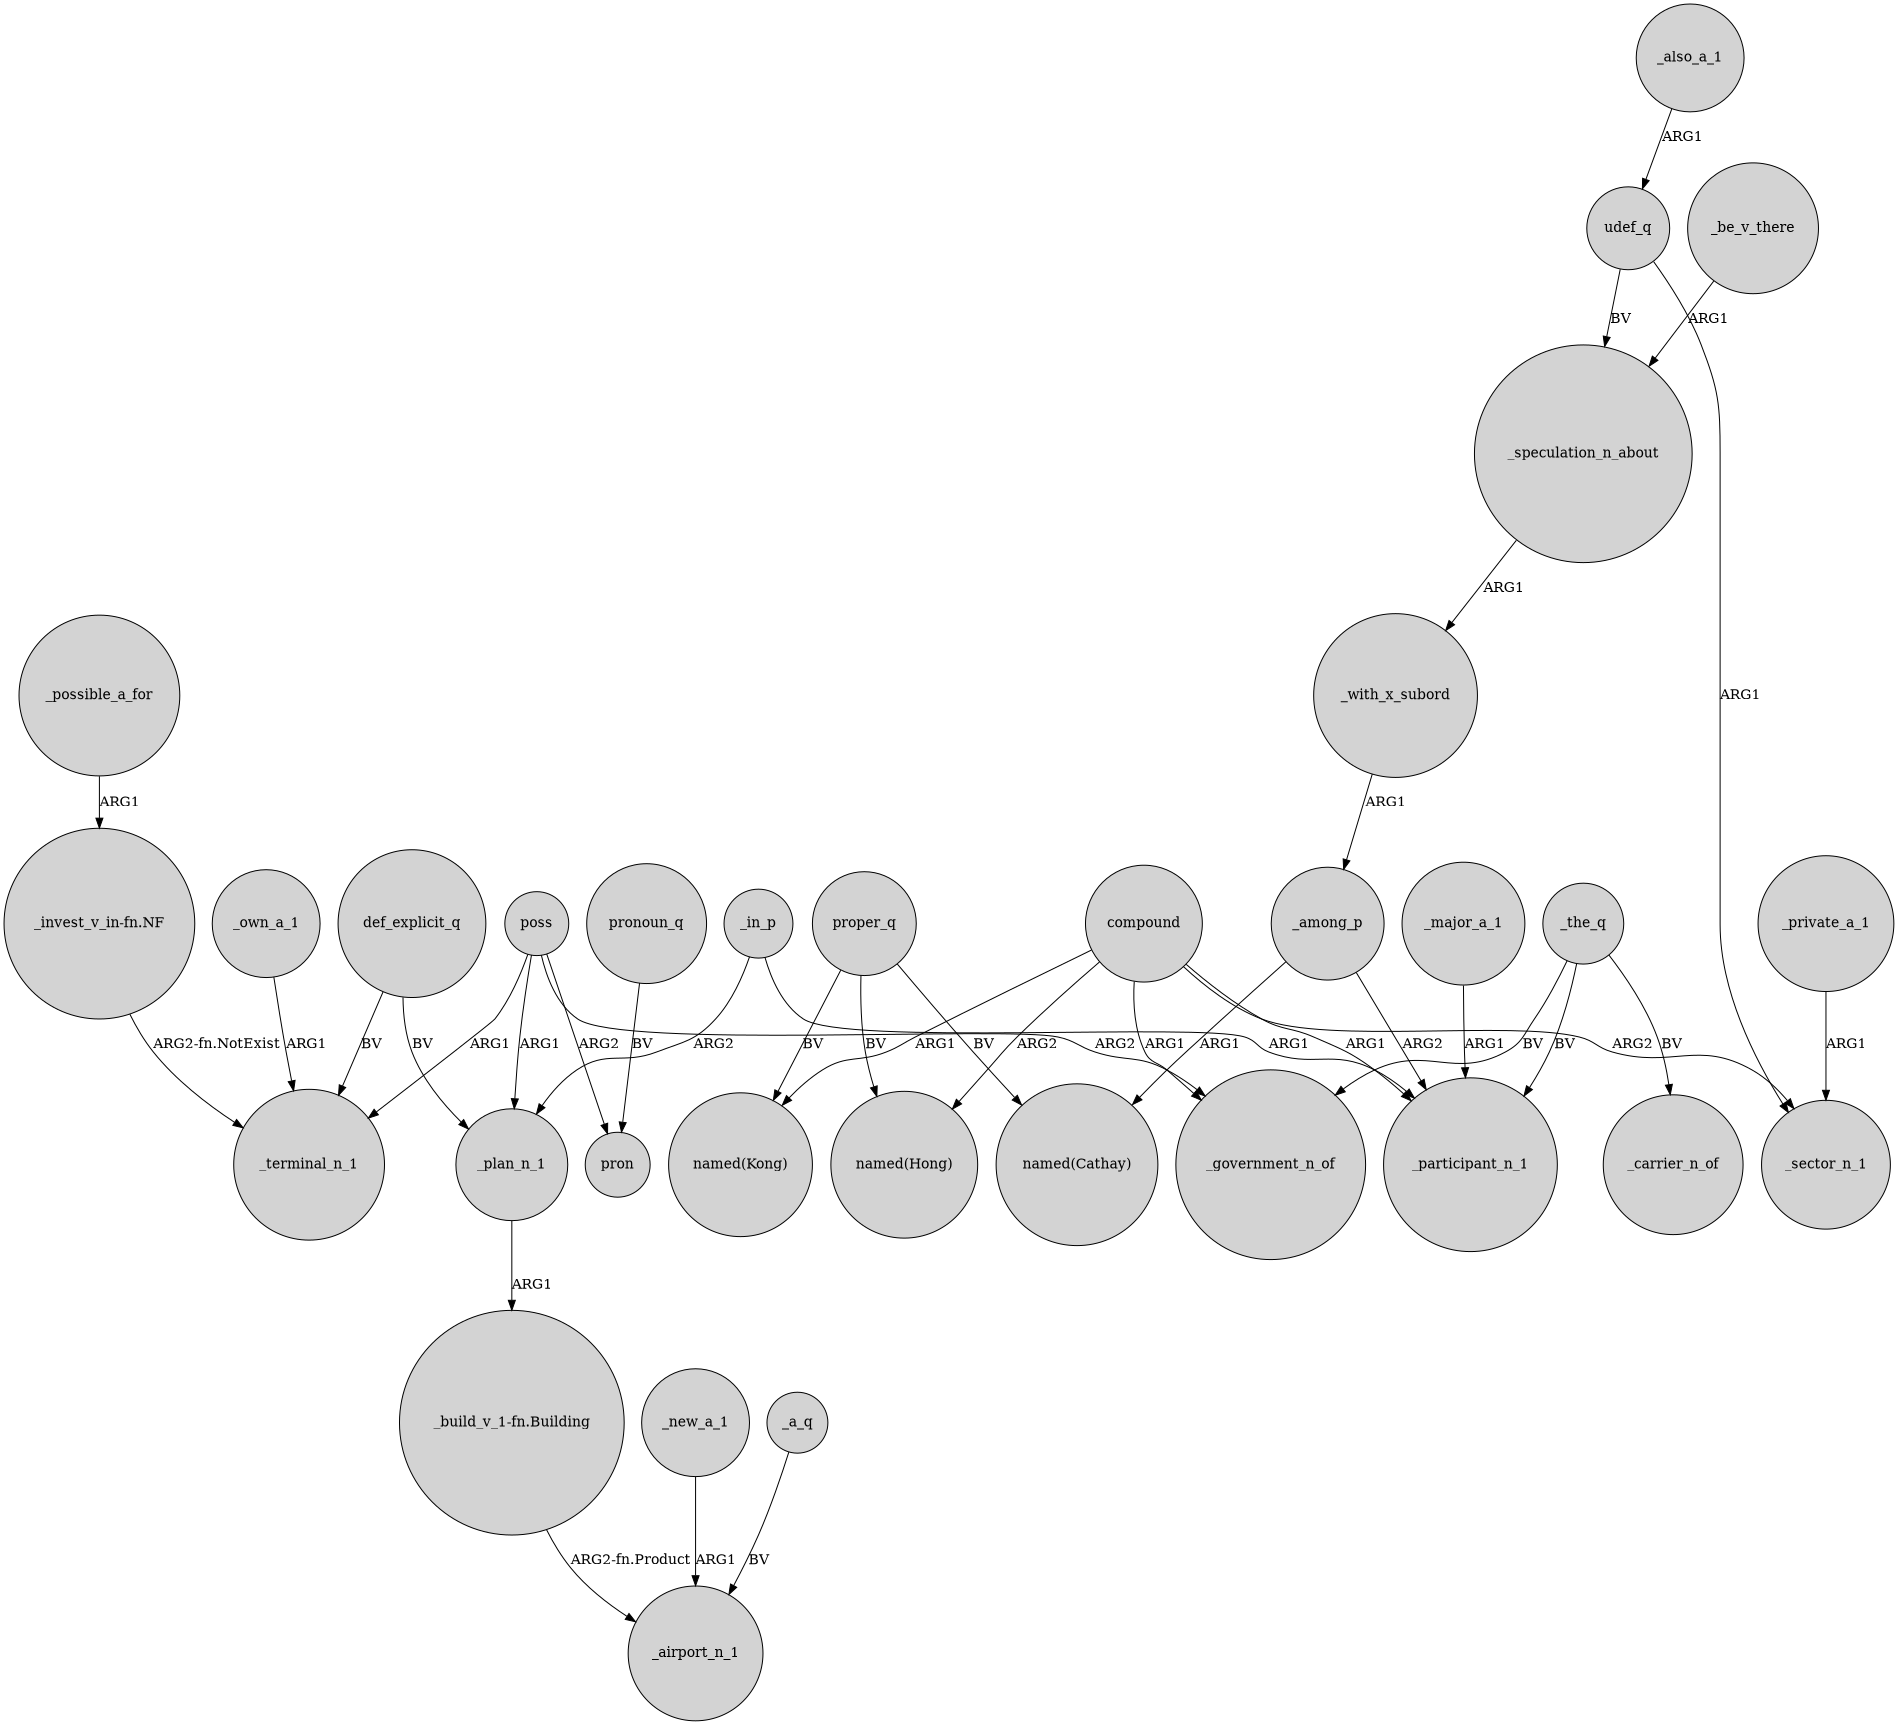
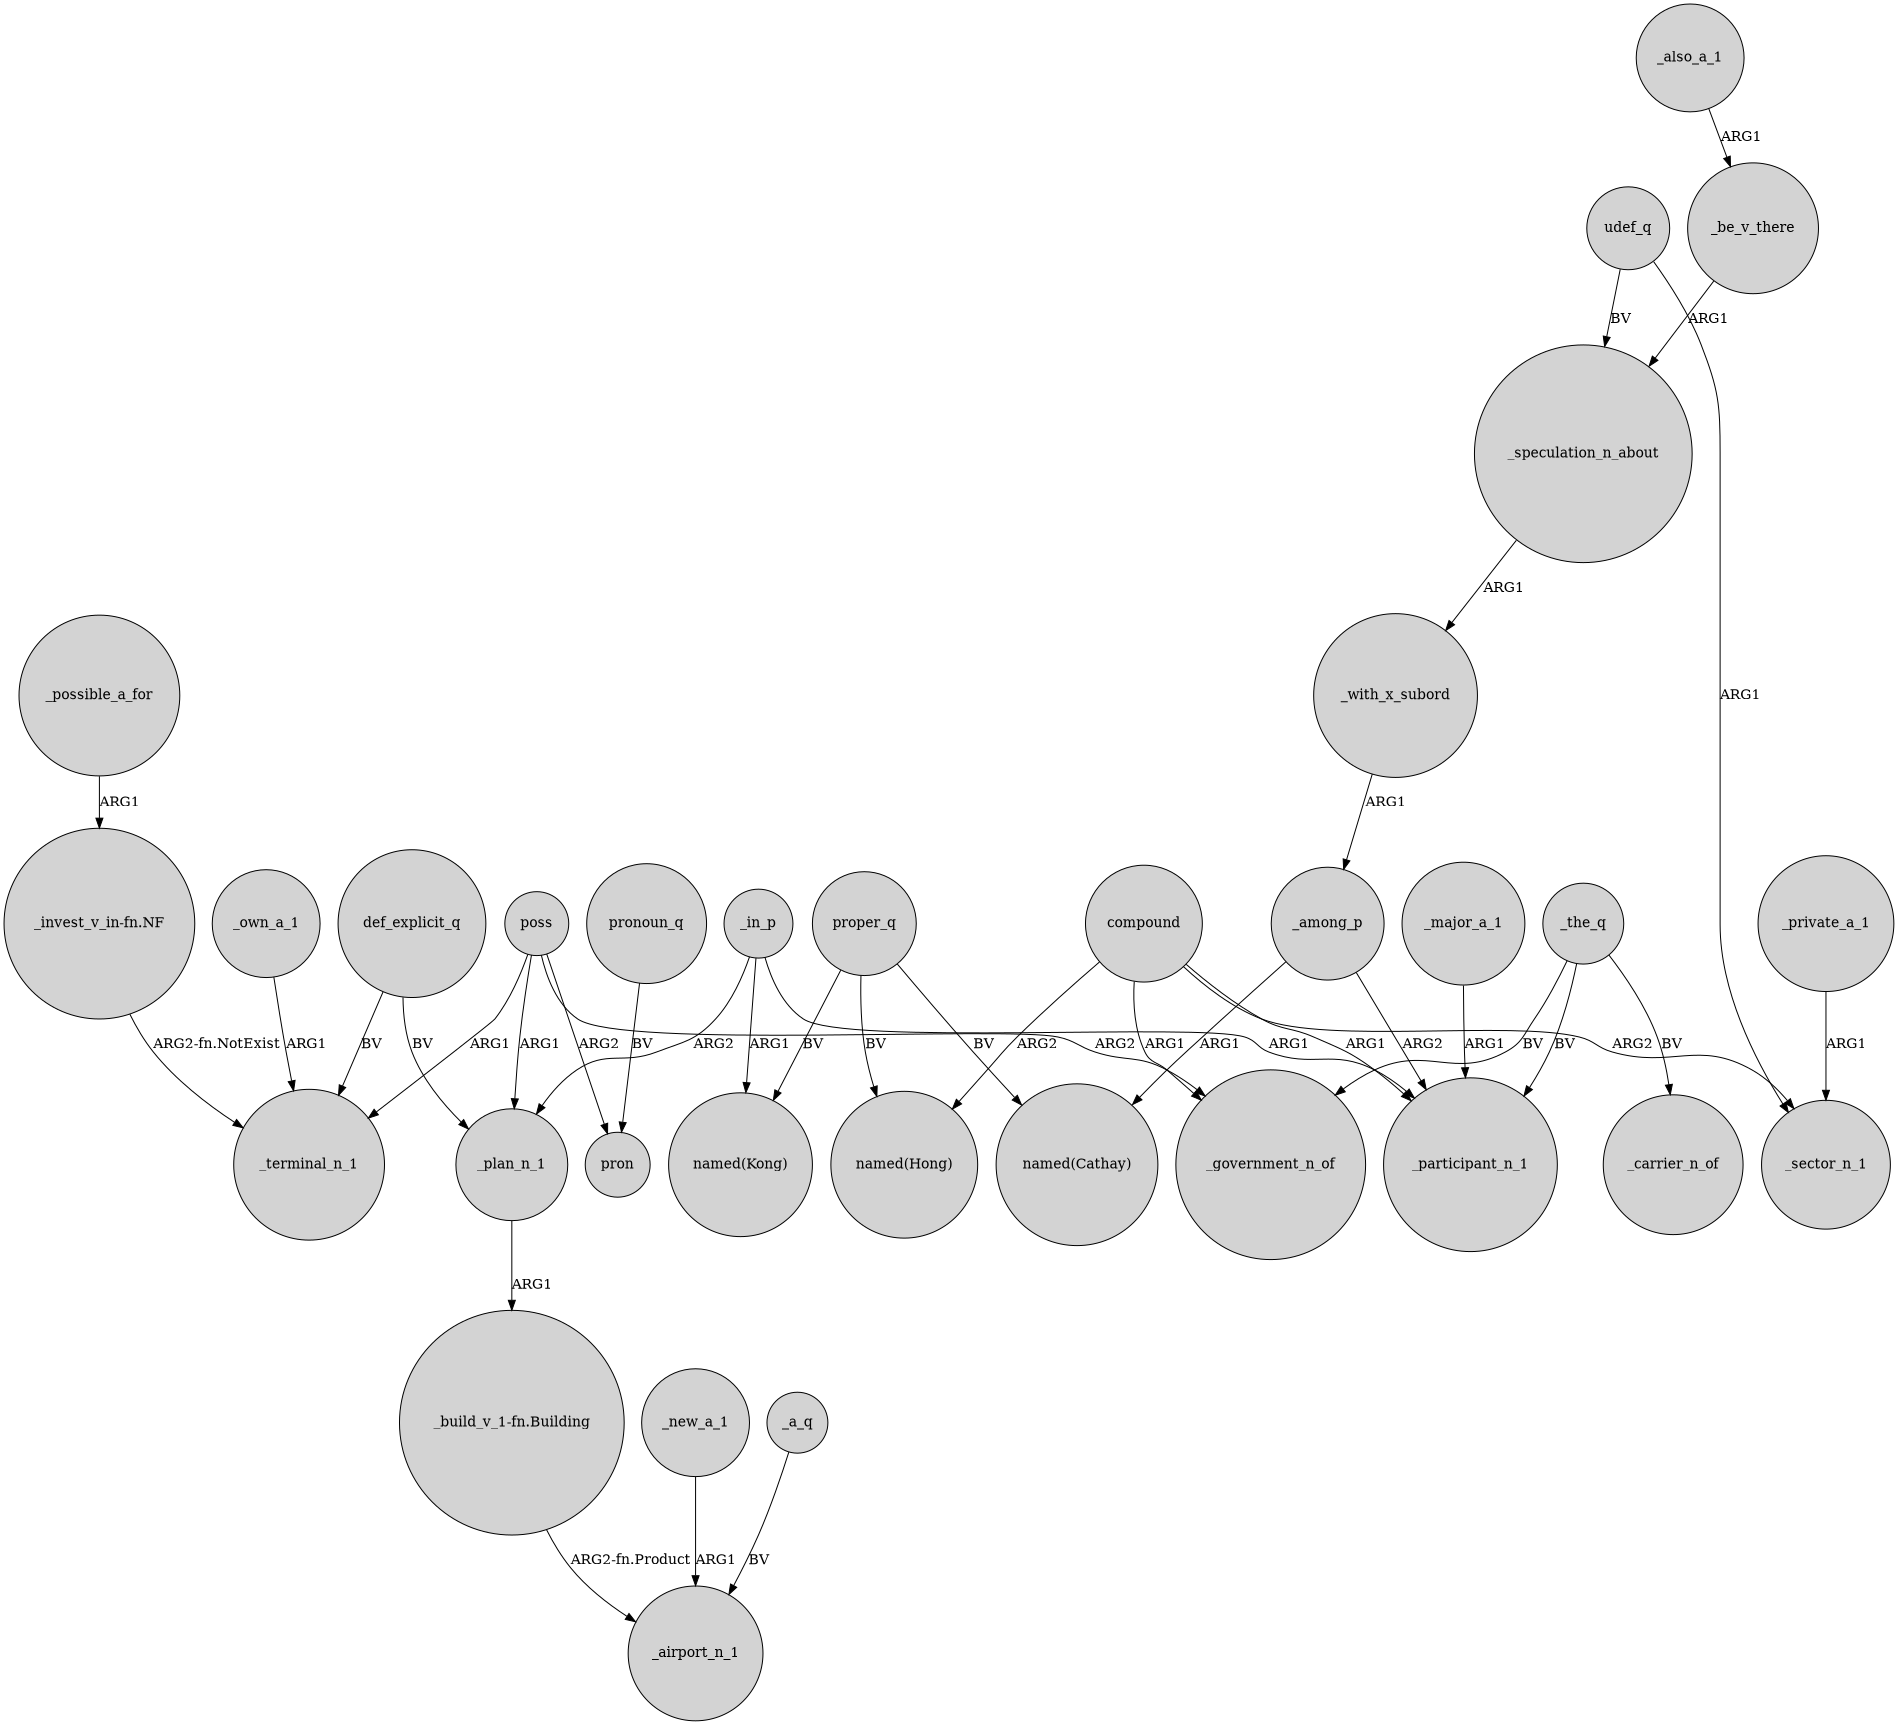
edge "_also_a_1" -> "udef_q": now "_also_a_1" -> "_be_v_there"
edge "compound" -> "named(Kong)": now "_in_p" -> "named(Kong)"
